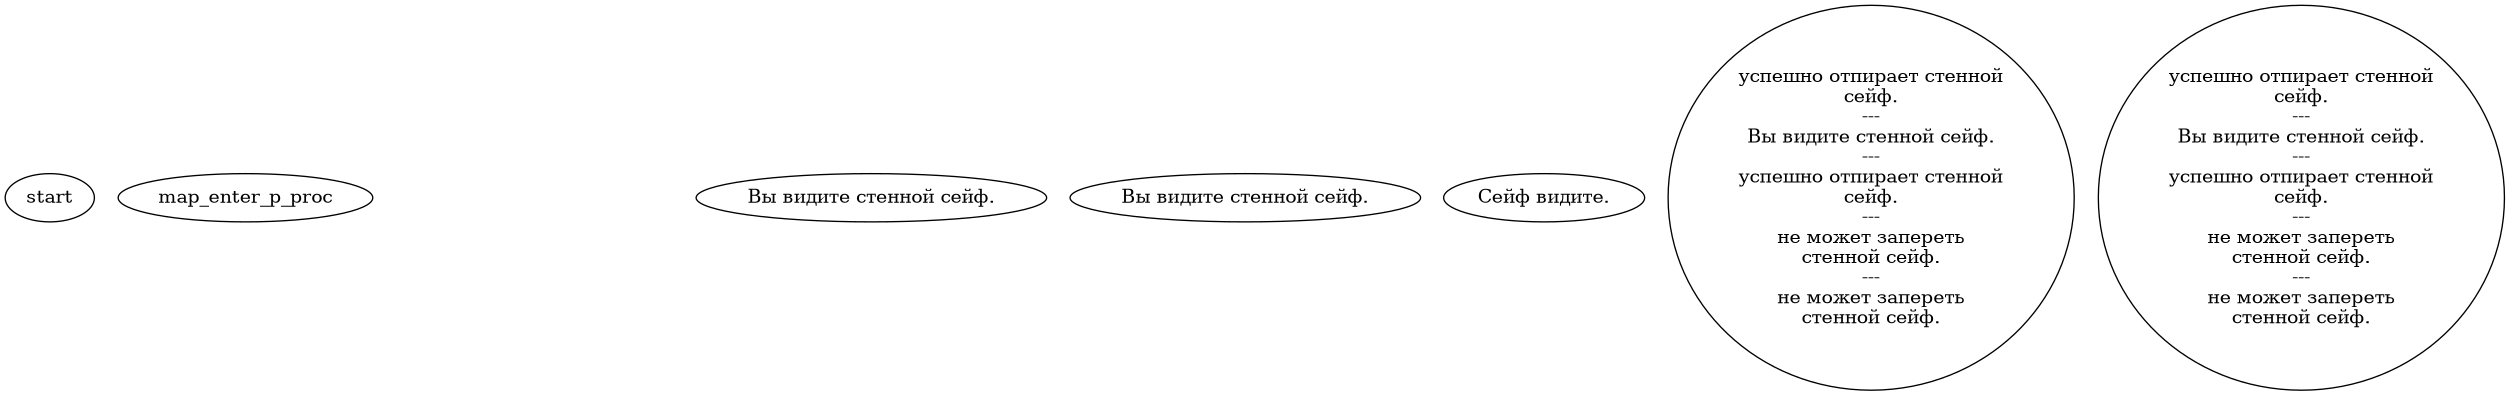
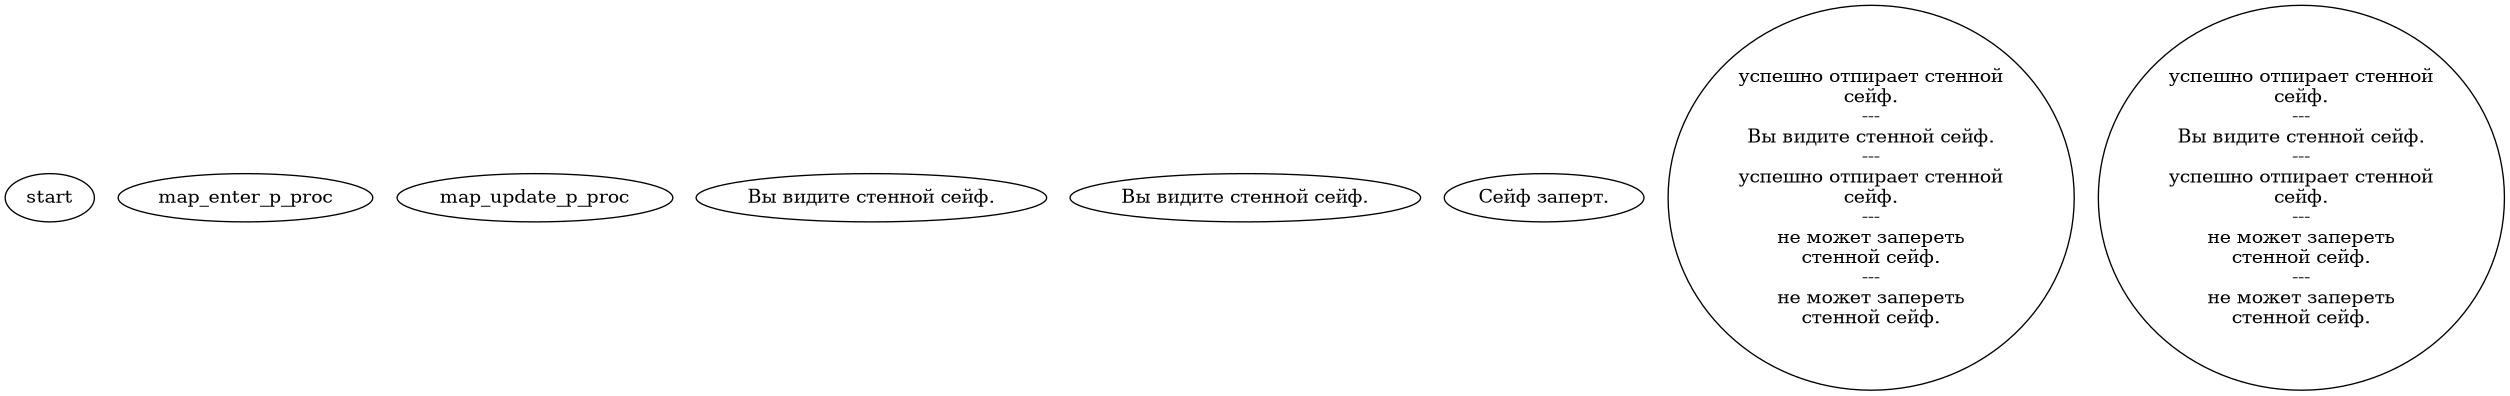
node "map_update_p_proc": added
node "Сейф видите.": label "Сейф видите." -> "Сейф заперт."
